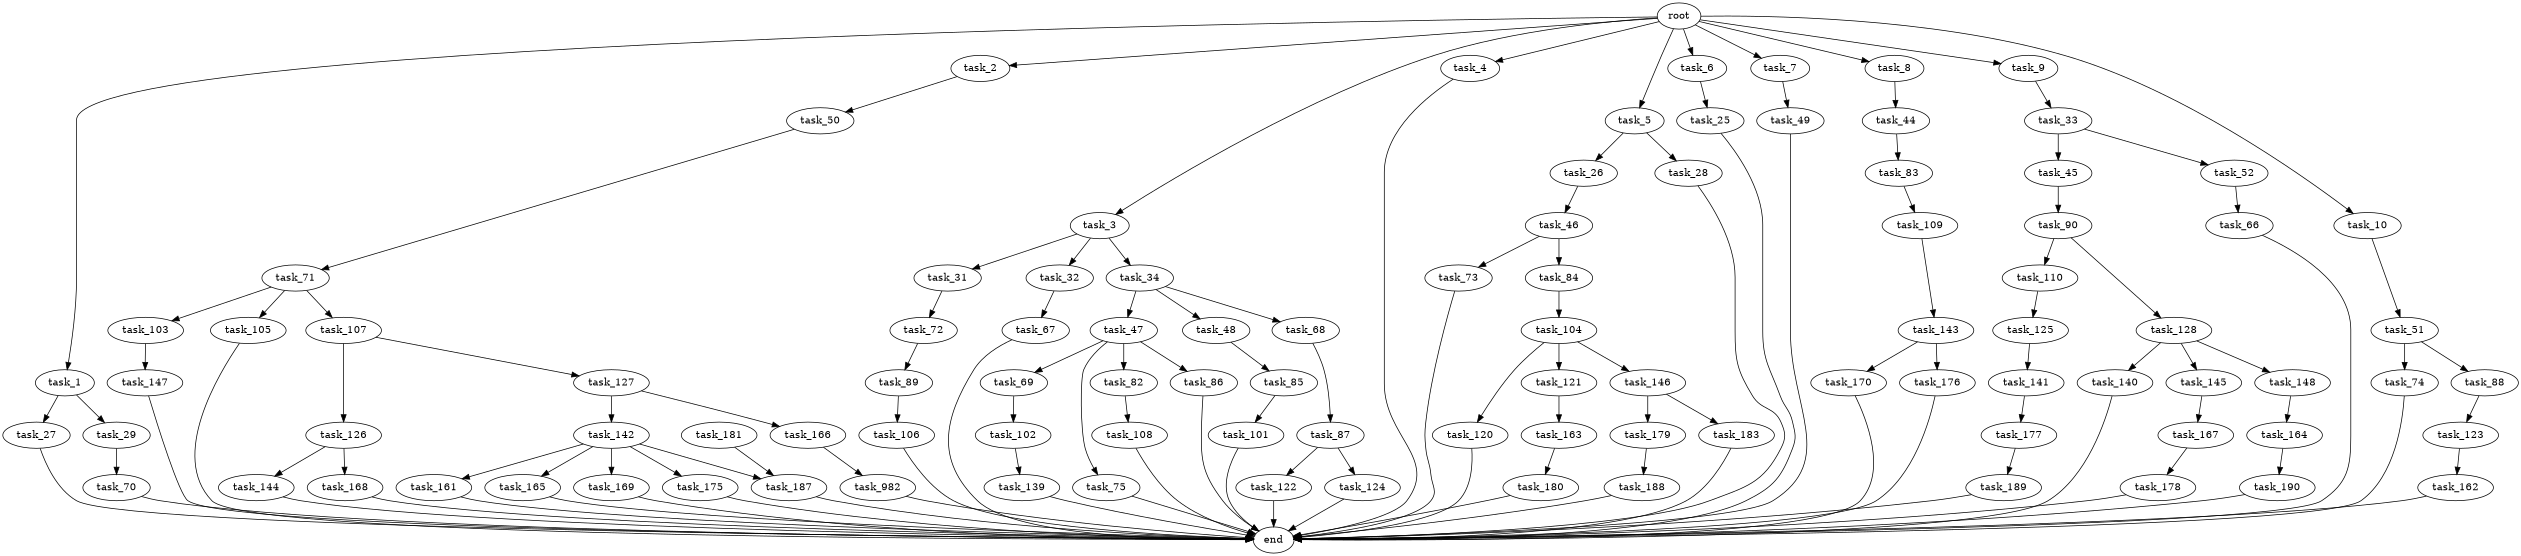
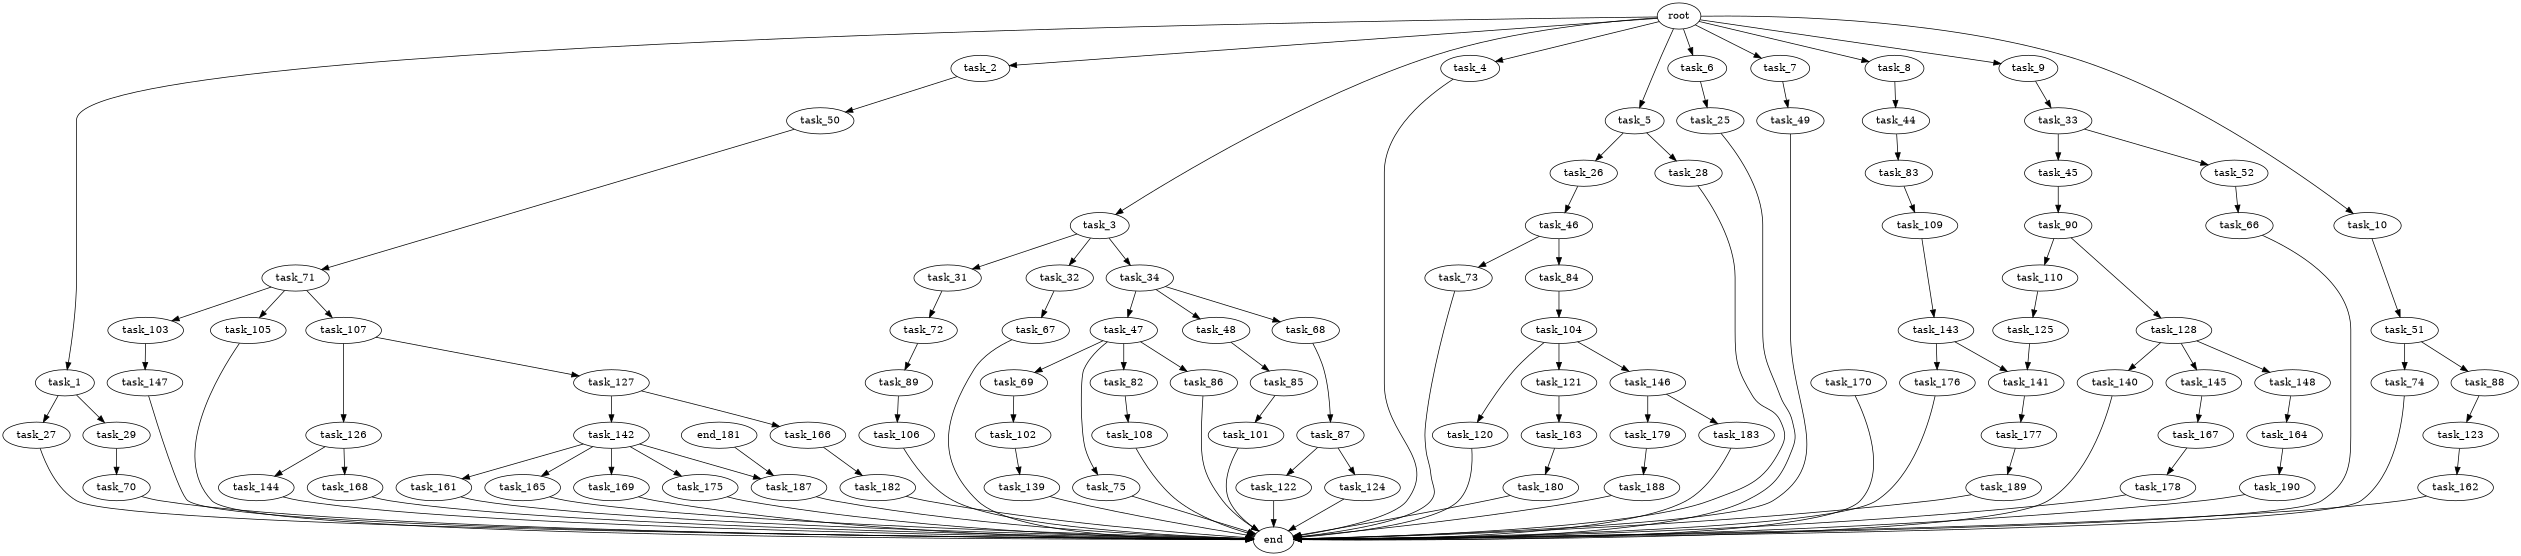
edge "task_143" -> "task_170": now "task_143" -> "task_141"
node "task_181": label "task_181" -> "end_181"
node "task_982": label "task_982" -> "task_182"
